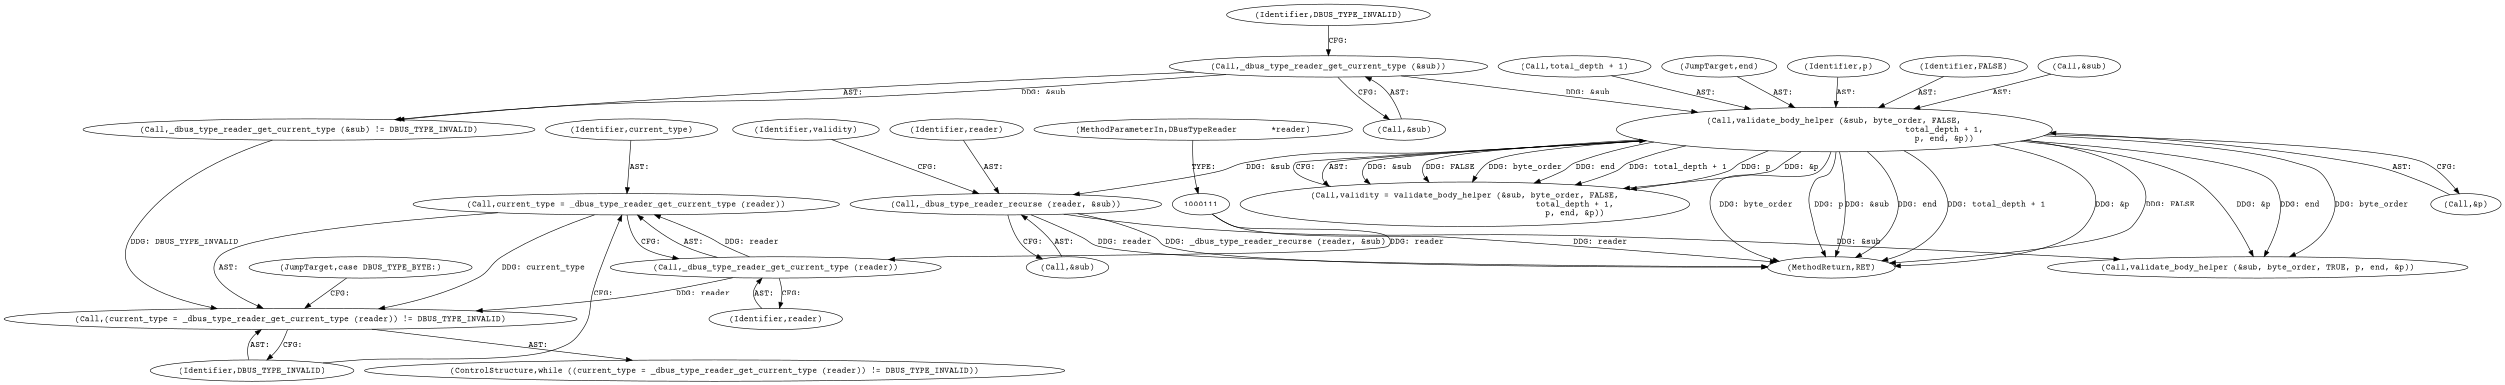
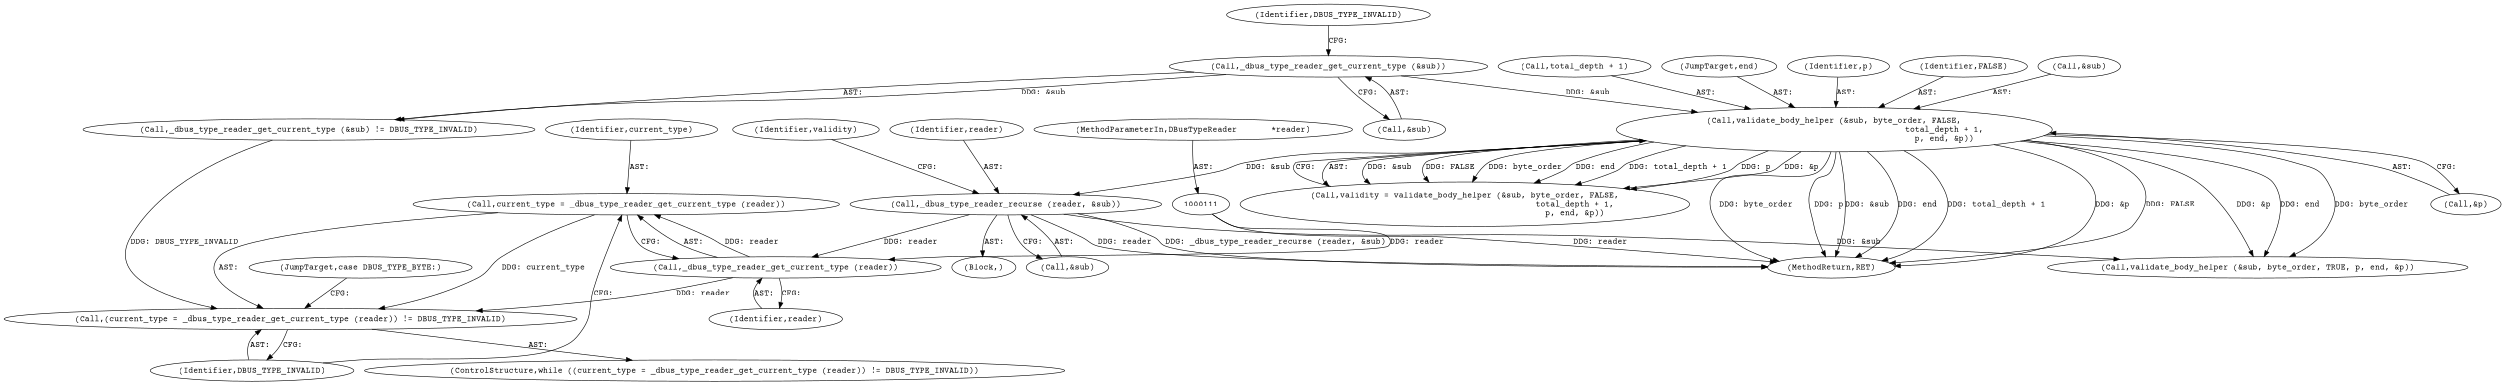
edge "(MethodParameterIn,DBusTypeReader       *reader)" -> "1000111": label "TYPE: " -> "AST: "
edge "(Call,_dbus_type_reader_recurse (reader, &sub))" -> "(Call,_dbus_type_reader_get_current_type (reader))": added, label "DDG: reader"
node "(Block,)": added
